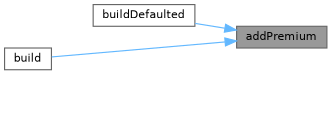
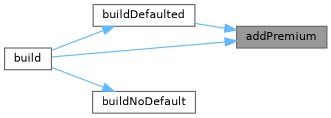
edge "build" -> "buildDefaulted": added
node "buildNoDefault": added
